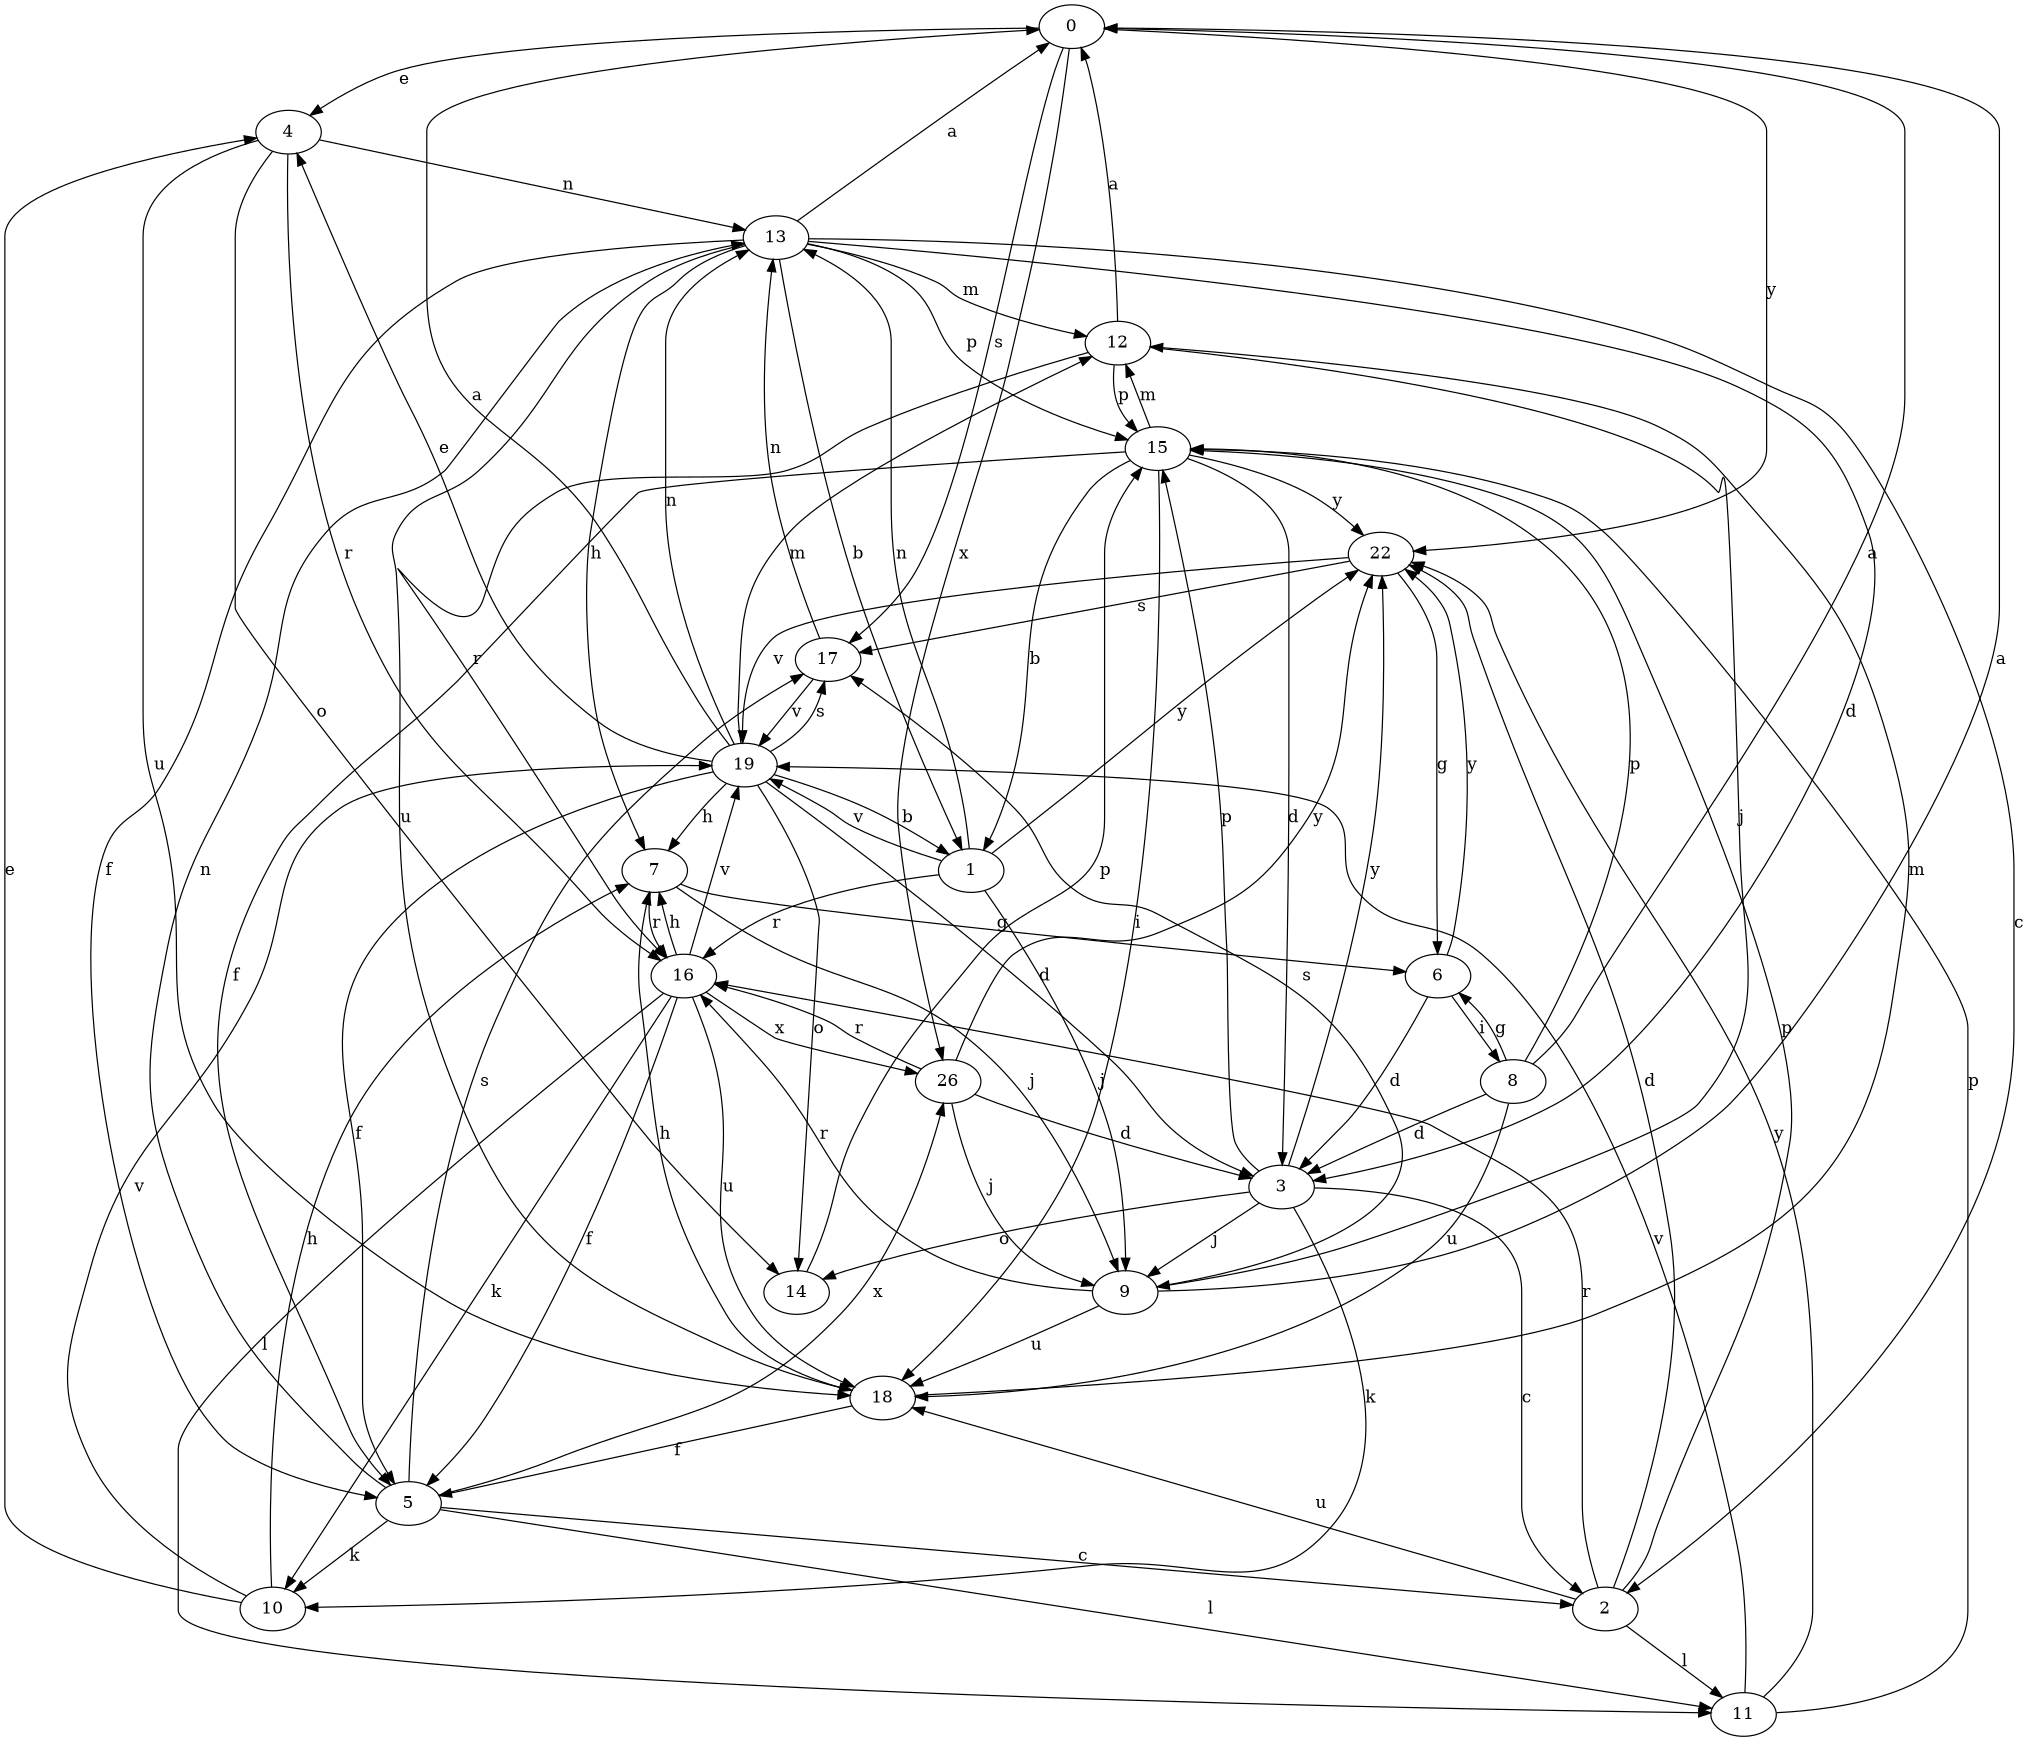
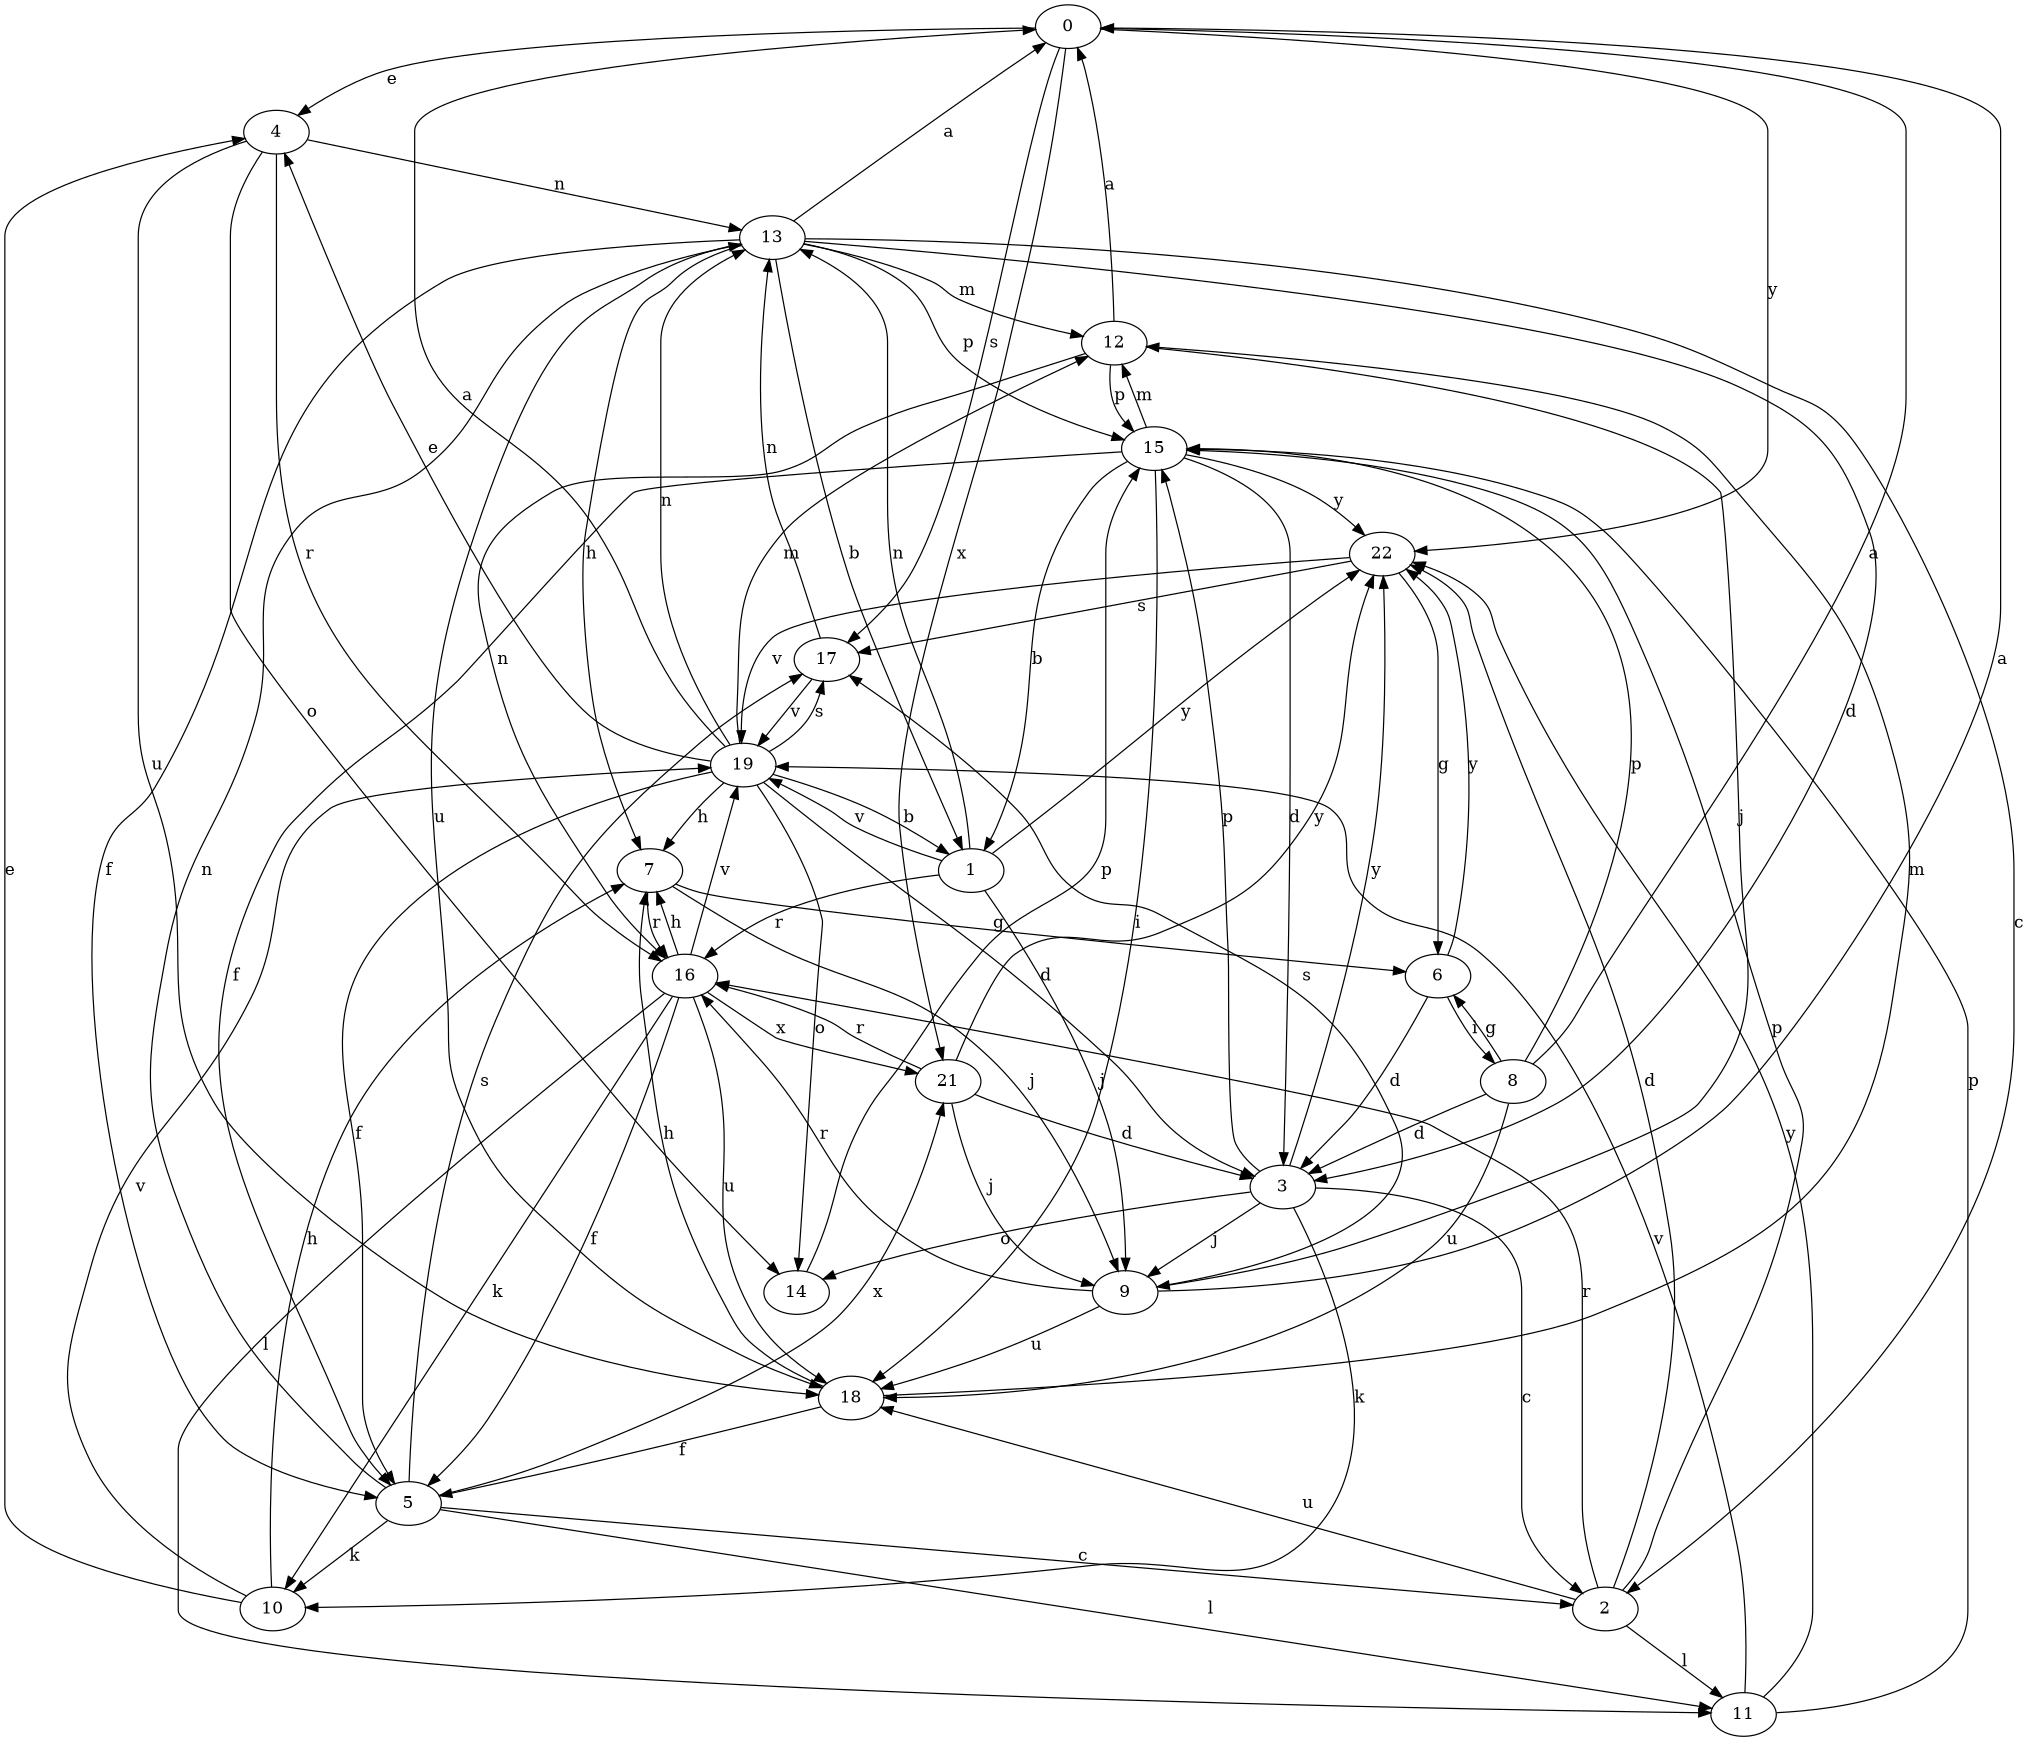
edge "12" -> "16": label "r" -> "n"
node "26": label "26" -> "21"
